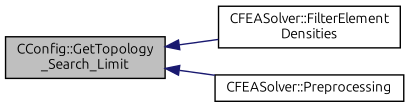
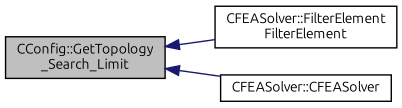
node "CFEASolver::FilterElement Densities": label "CFEASolver::FilterElement Densities" -> "CFEASolver::FilterElement FilterElement"
node "CFEASolver::Preprocessing": label "CFEASolver::Preprocessing" -> "CFEASolver::CFEASolver"
